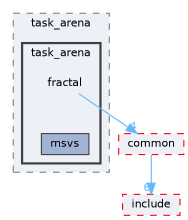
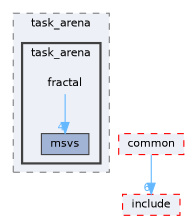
edge "fractal" -> "common": now "fractal" -> "msvs"
